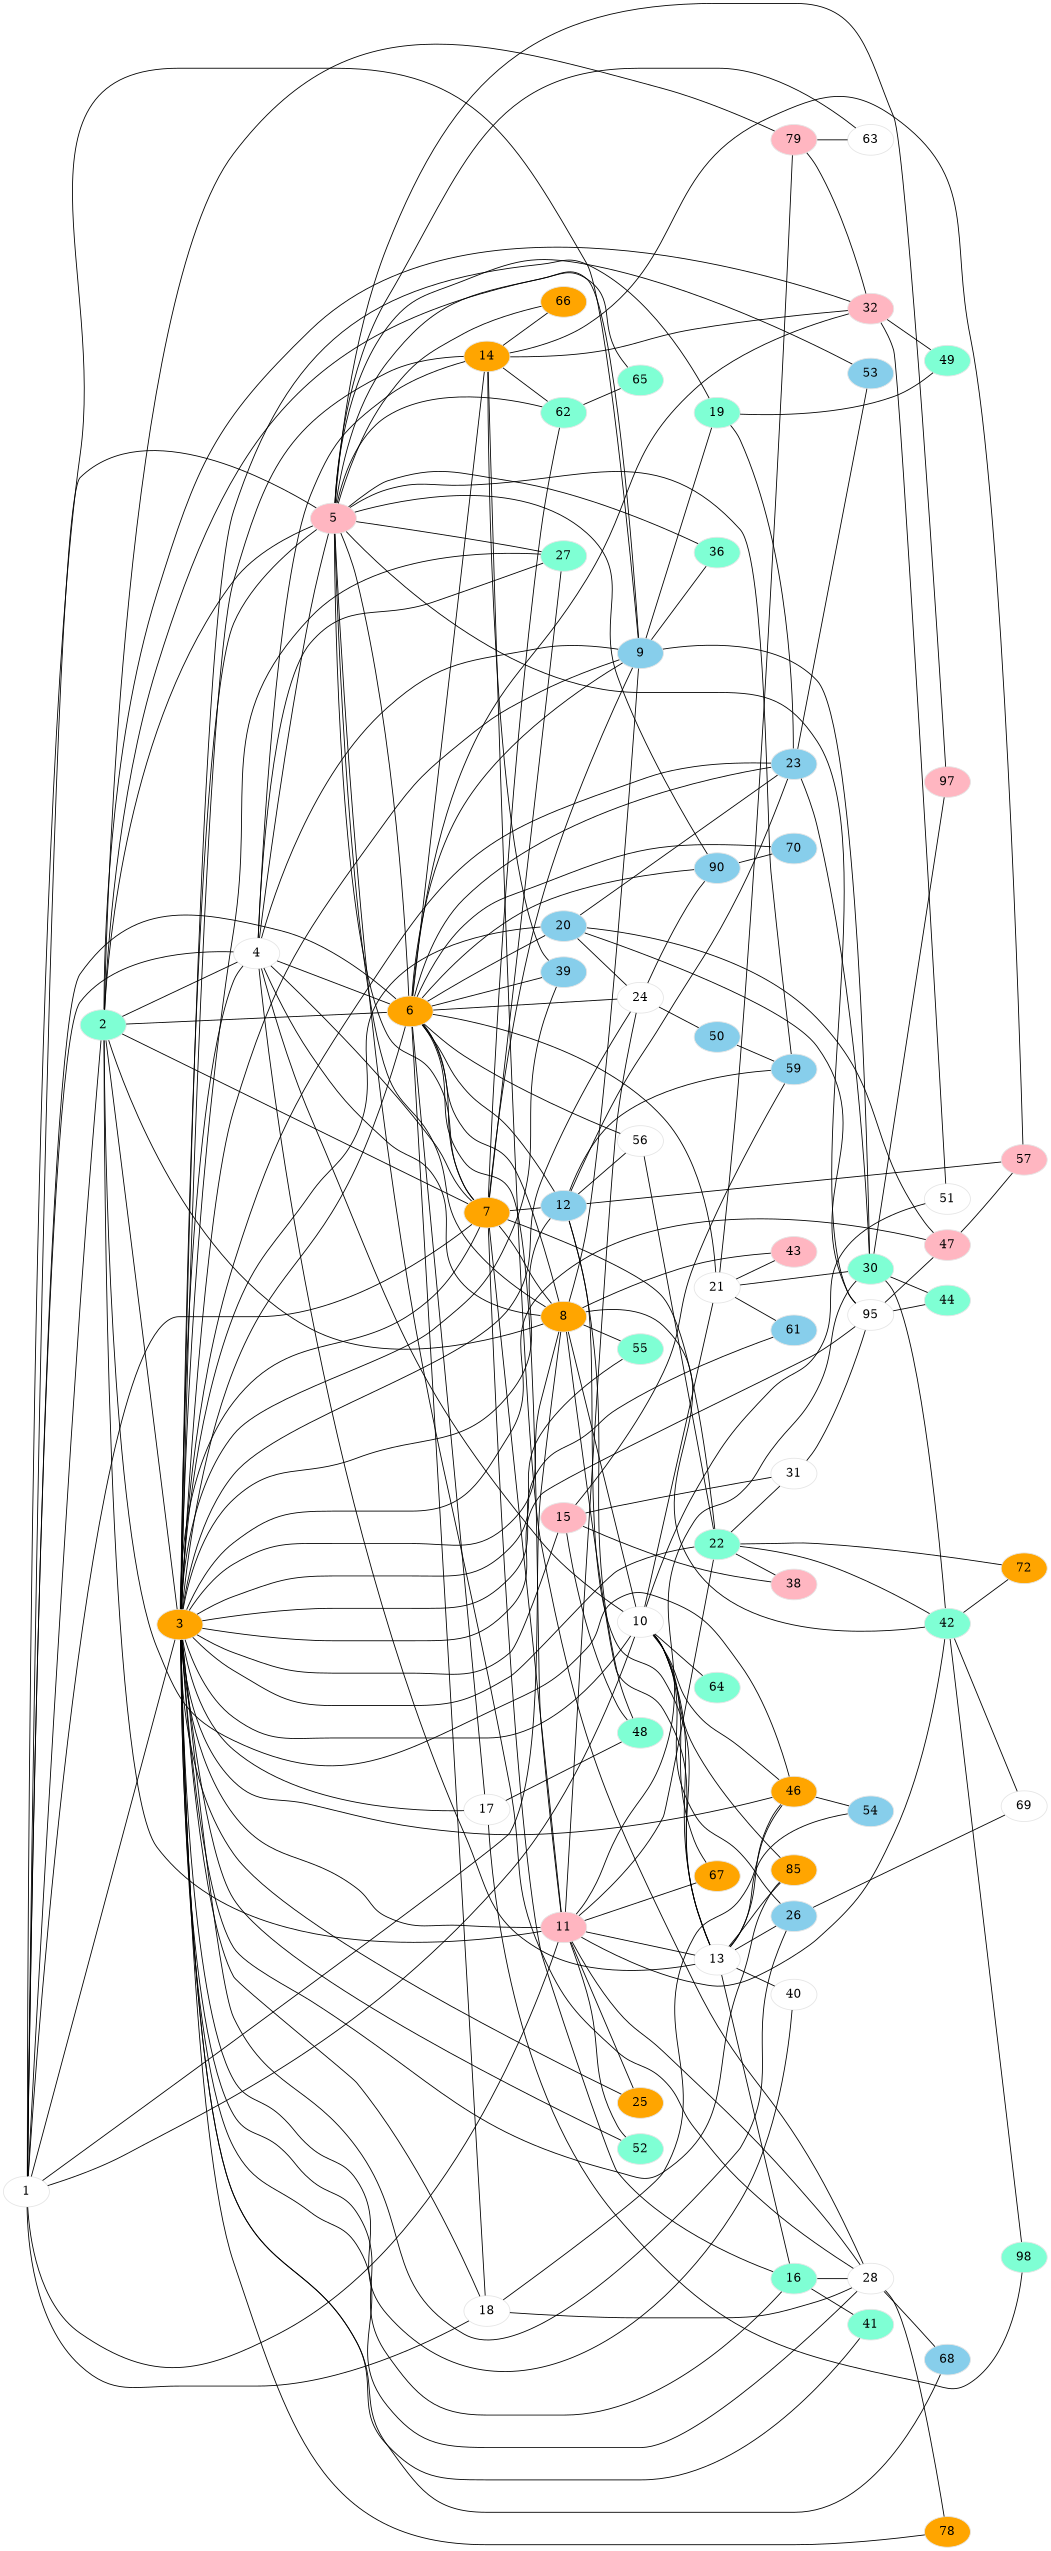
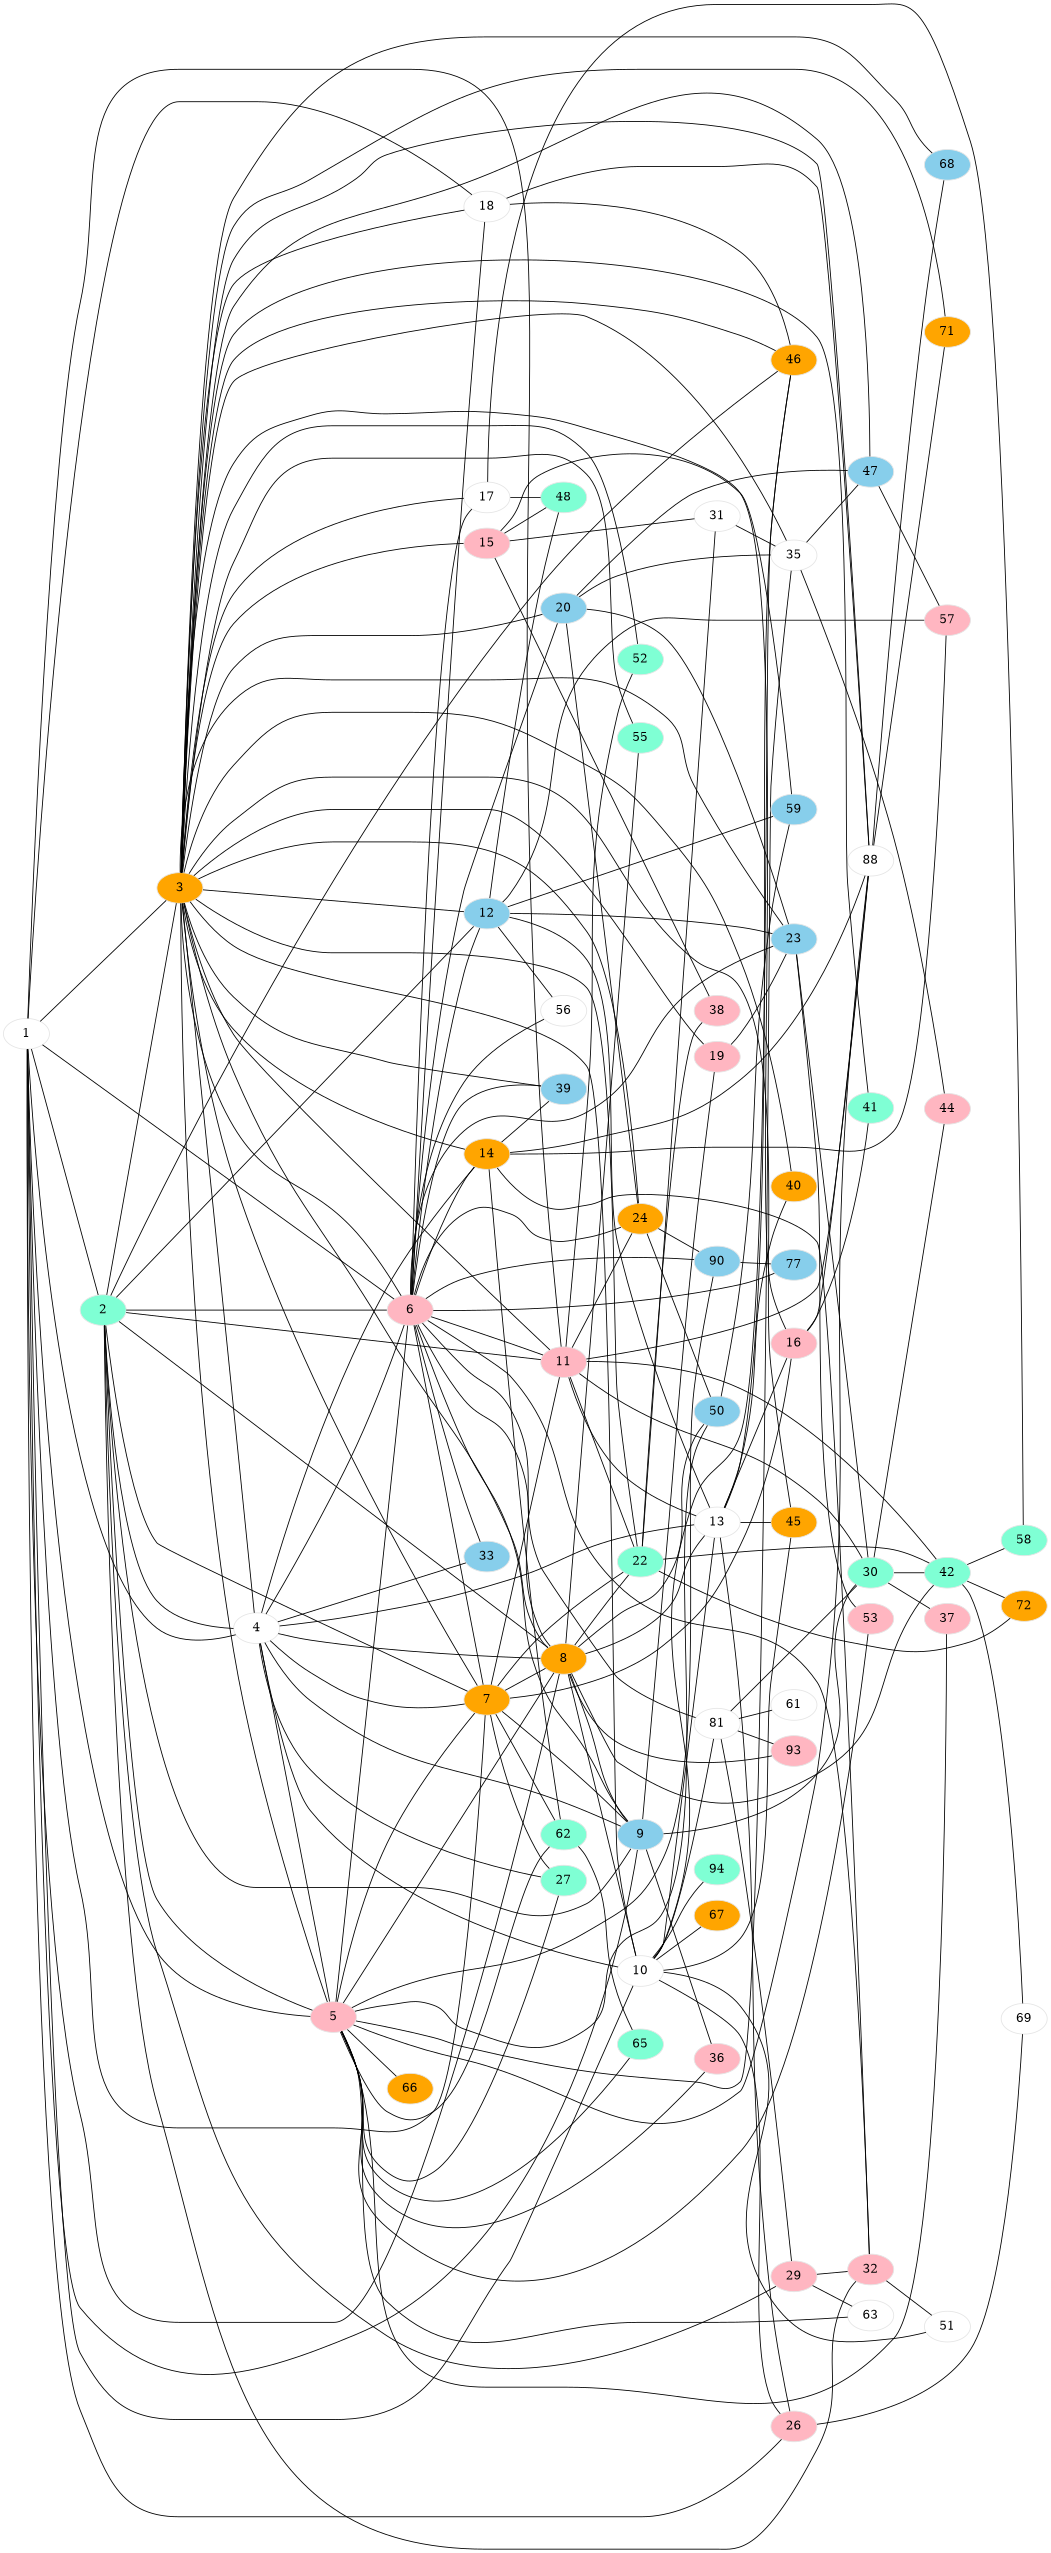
node "79": label "79" -> "29"
edge "66" -- "14": removed
node "49": removed
node "53": fillcolor skyblue -> lightpink
node "19": fillcolor aquamarine -> lightpink
node "36": fillcolor aquamarine -> lightpink
edge "5" -- "59": now "5" -- "50"
node "97": label "97" -> "37"
node "70": label "70" -> "77"
edge "27" -- "3": removed
node "24": fillcolor white -> orange
node "6": fillcolor orange -> lightpink
edge "9" -- "3": removed
edge "12" -- "7": now "12" -- "2"
node "47": fillcolor lightpink -> skyblue
node "43": label "43" -> "93"
node "21": label "21" -> "81"
node "44": fillcolor aquamarine -> lightpink
node "95": label "95" -> "35"
node "61": fillcolor skyblue -> white
edge "56" -- "22": now "8" -- "22"
node "33": added
edge "61" -- "3": removed
edge "50" -- "8": added
node "64": label "64" -> "94"
node "54": removed
node "85": label "85" -> "45"
edge "67" -- "11": removed
node "26": fillcolor skyblue -> lightpink
node "40": fillcolor white -> orange
node "25": removed
edge "3" -- "26": now "1" -- "26"
node "98": label "98" -> "58"
node "16": fillcolor aquamarine -> lightpink
node "28": label "28" -> "88"
node "78": label "78" -> "71"
